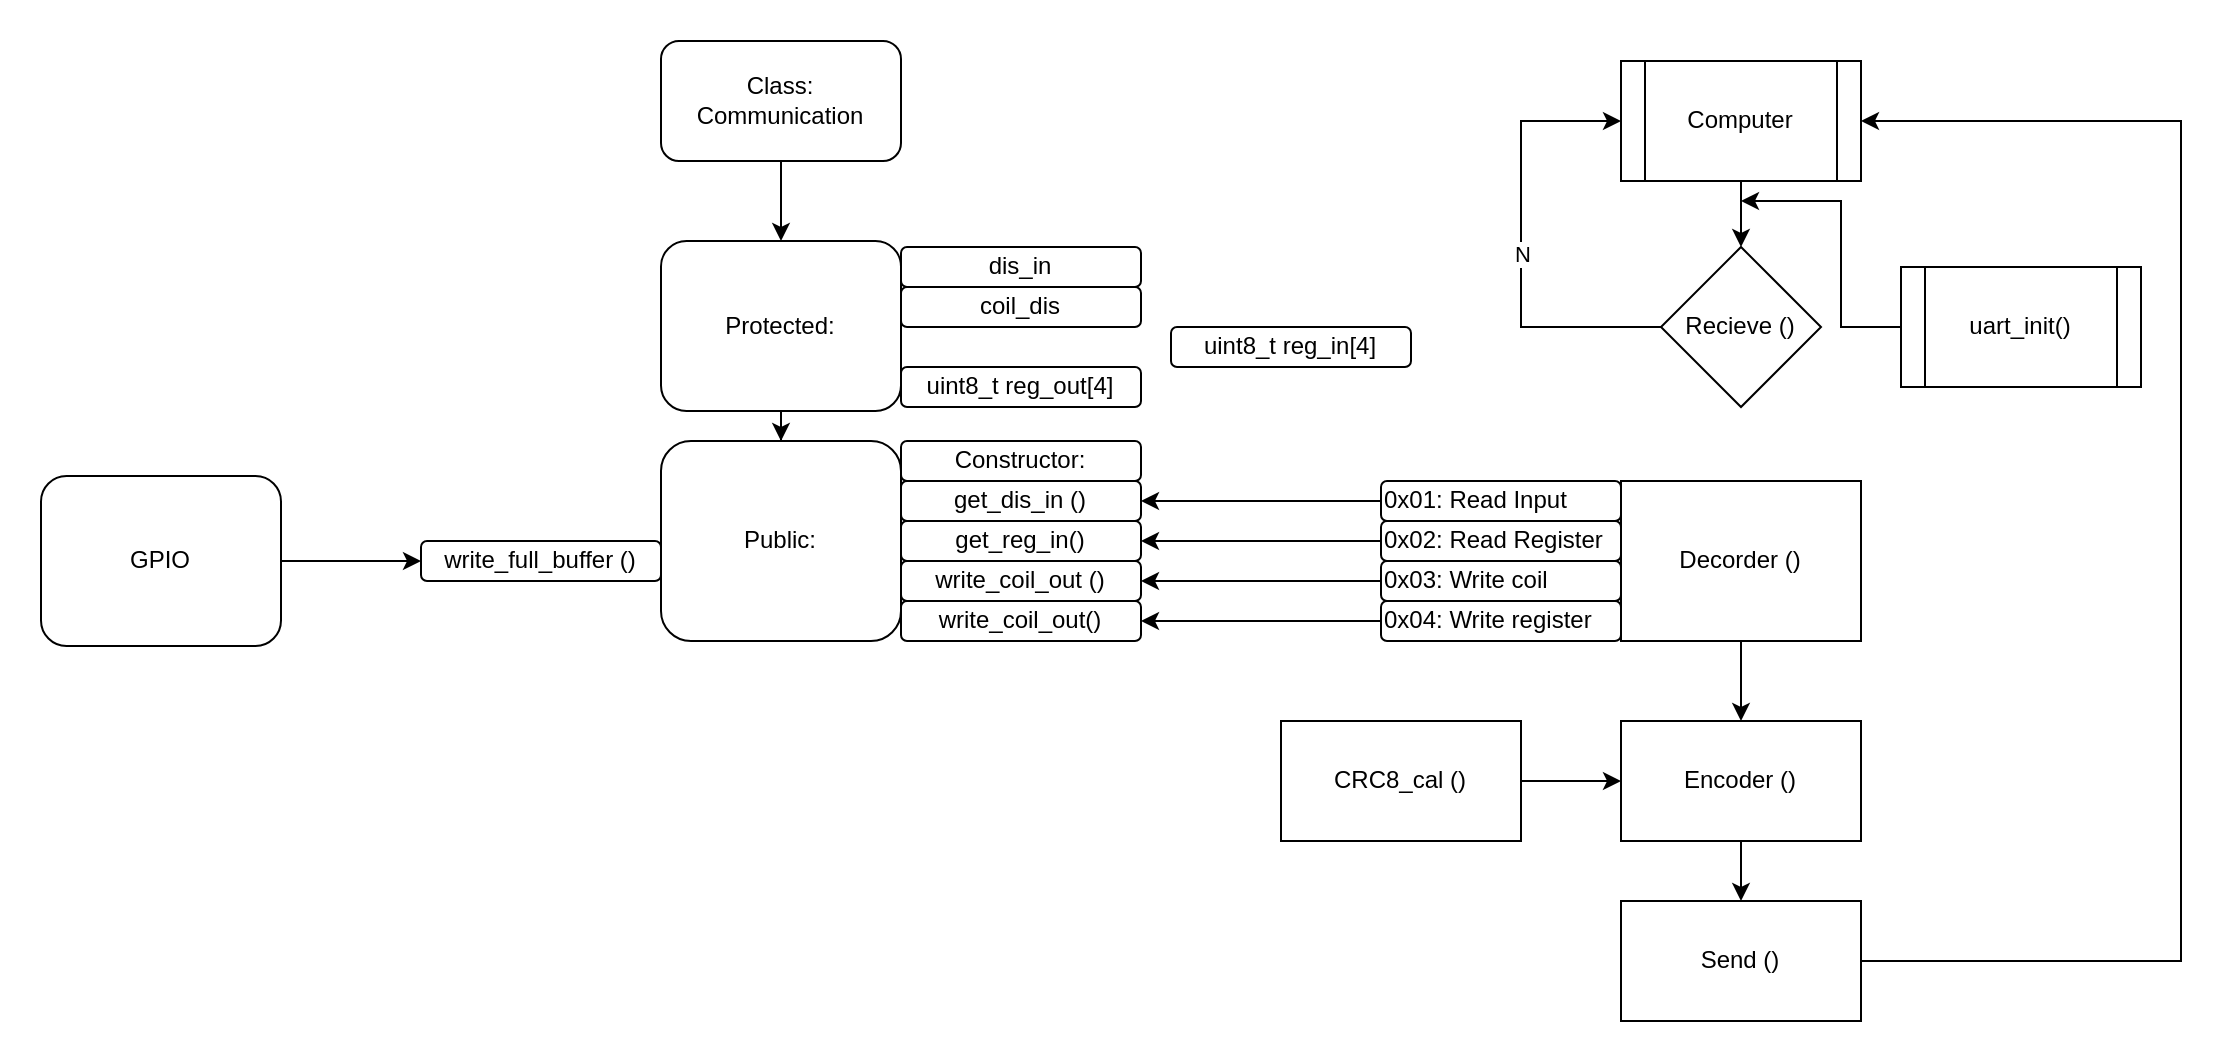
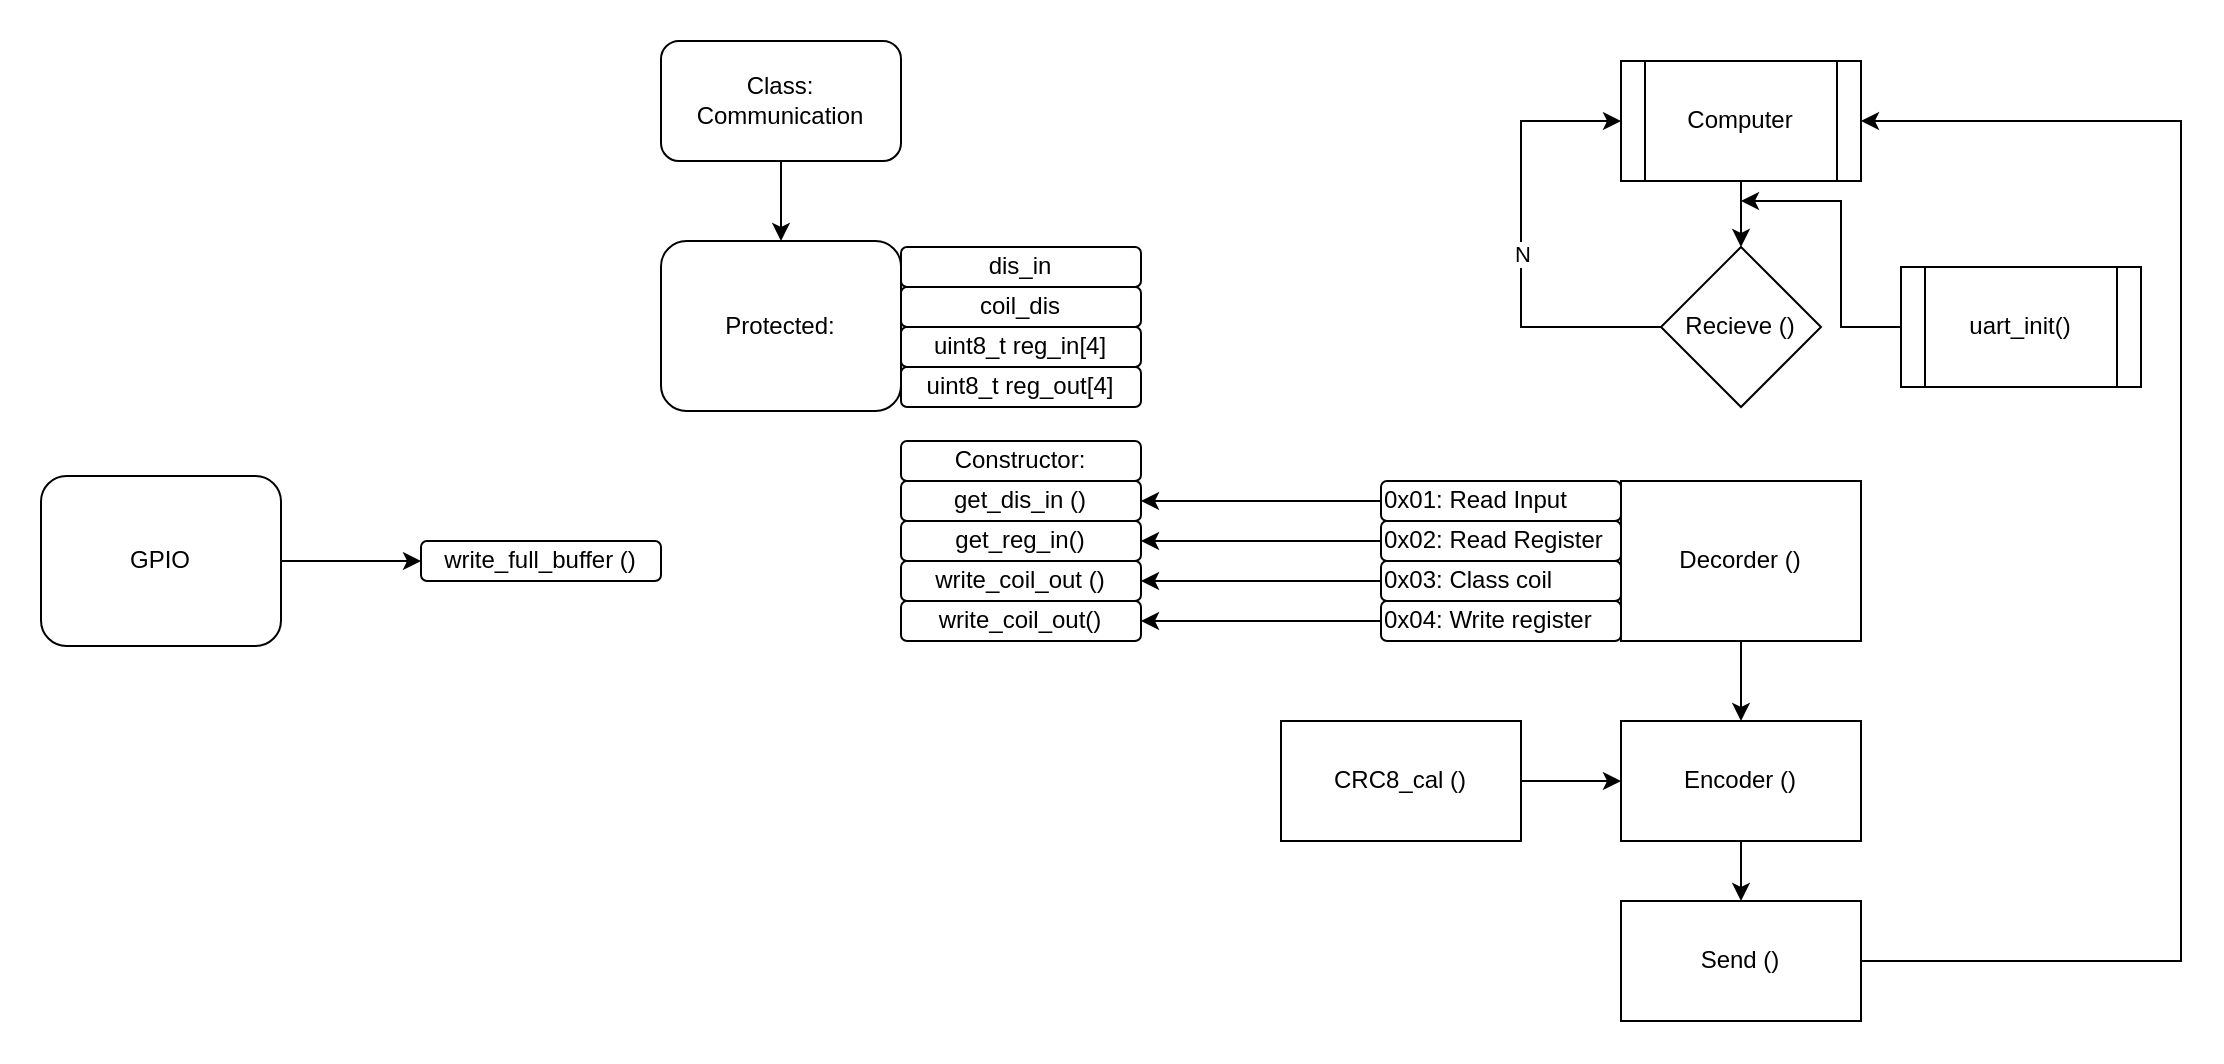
node "uint8_t reg_in[4]": moved (1291, 347) -> (1021, 347)
edge "Protected:" -> "Public:": removed
node "Public:": removed
node "0x03: Write coil": label "0x03: Write coil" -> "0x03: Class coil"
